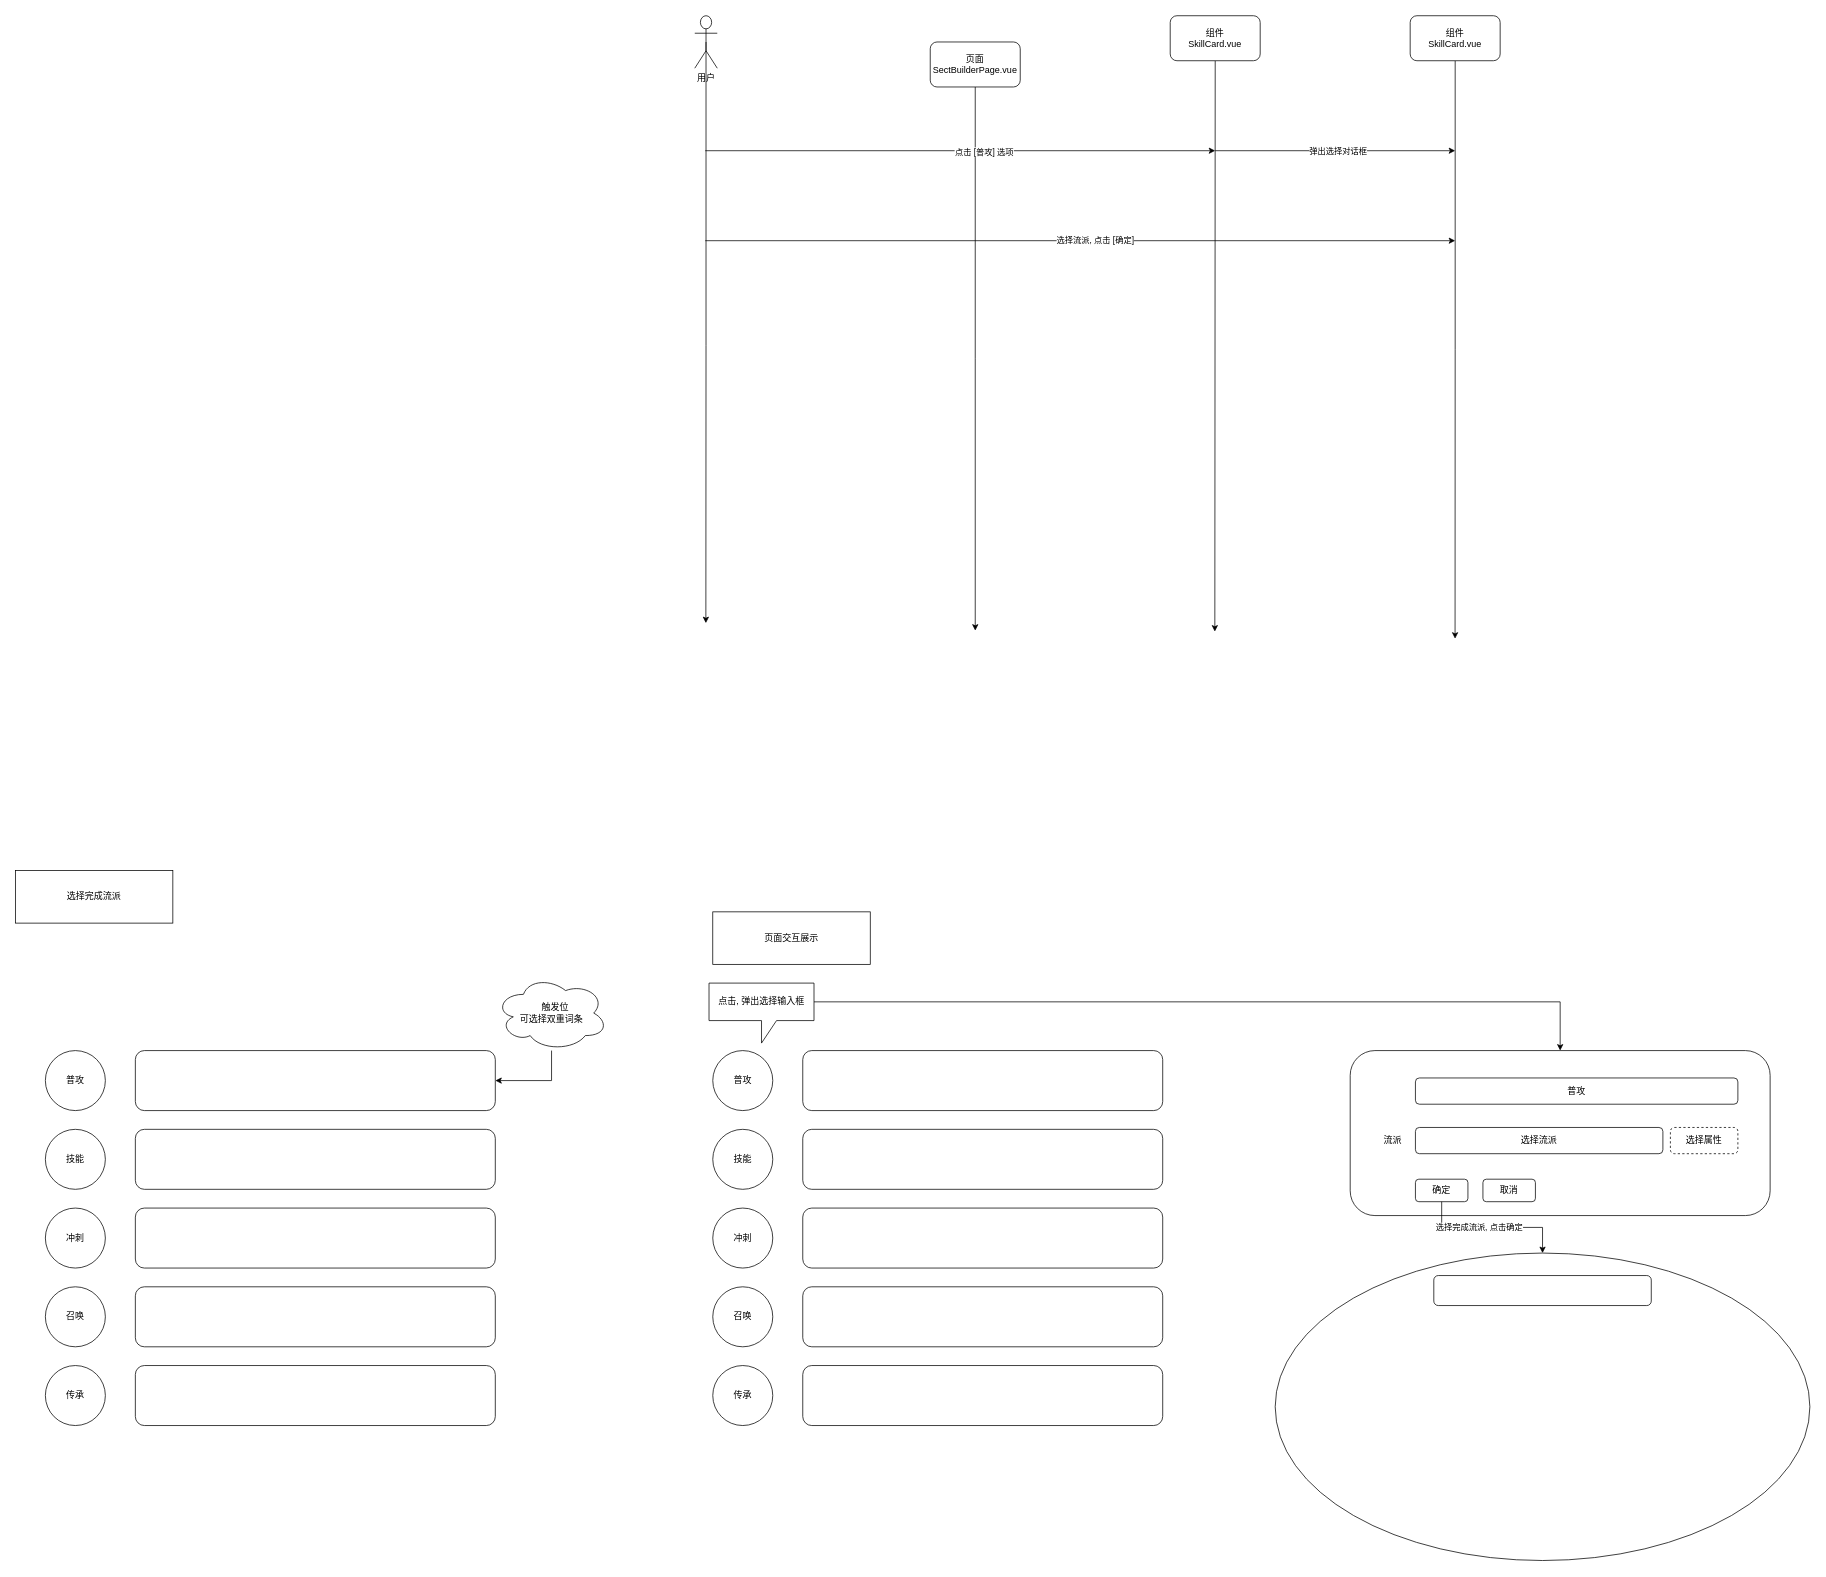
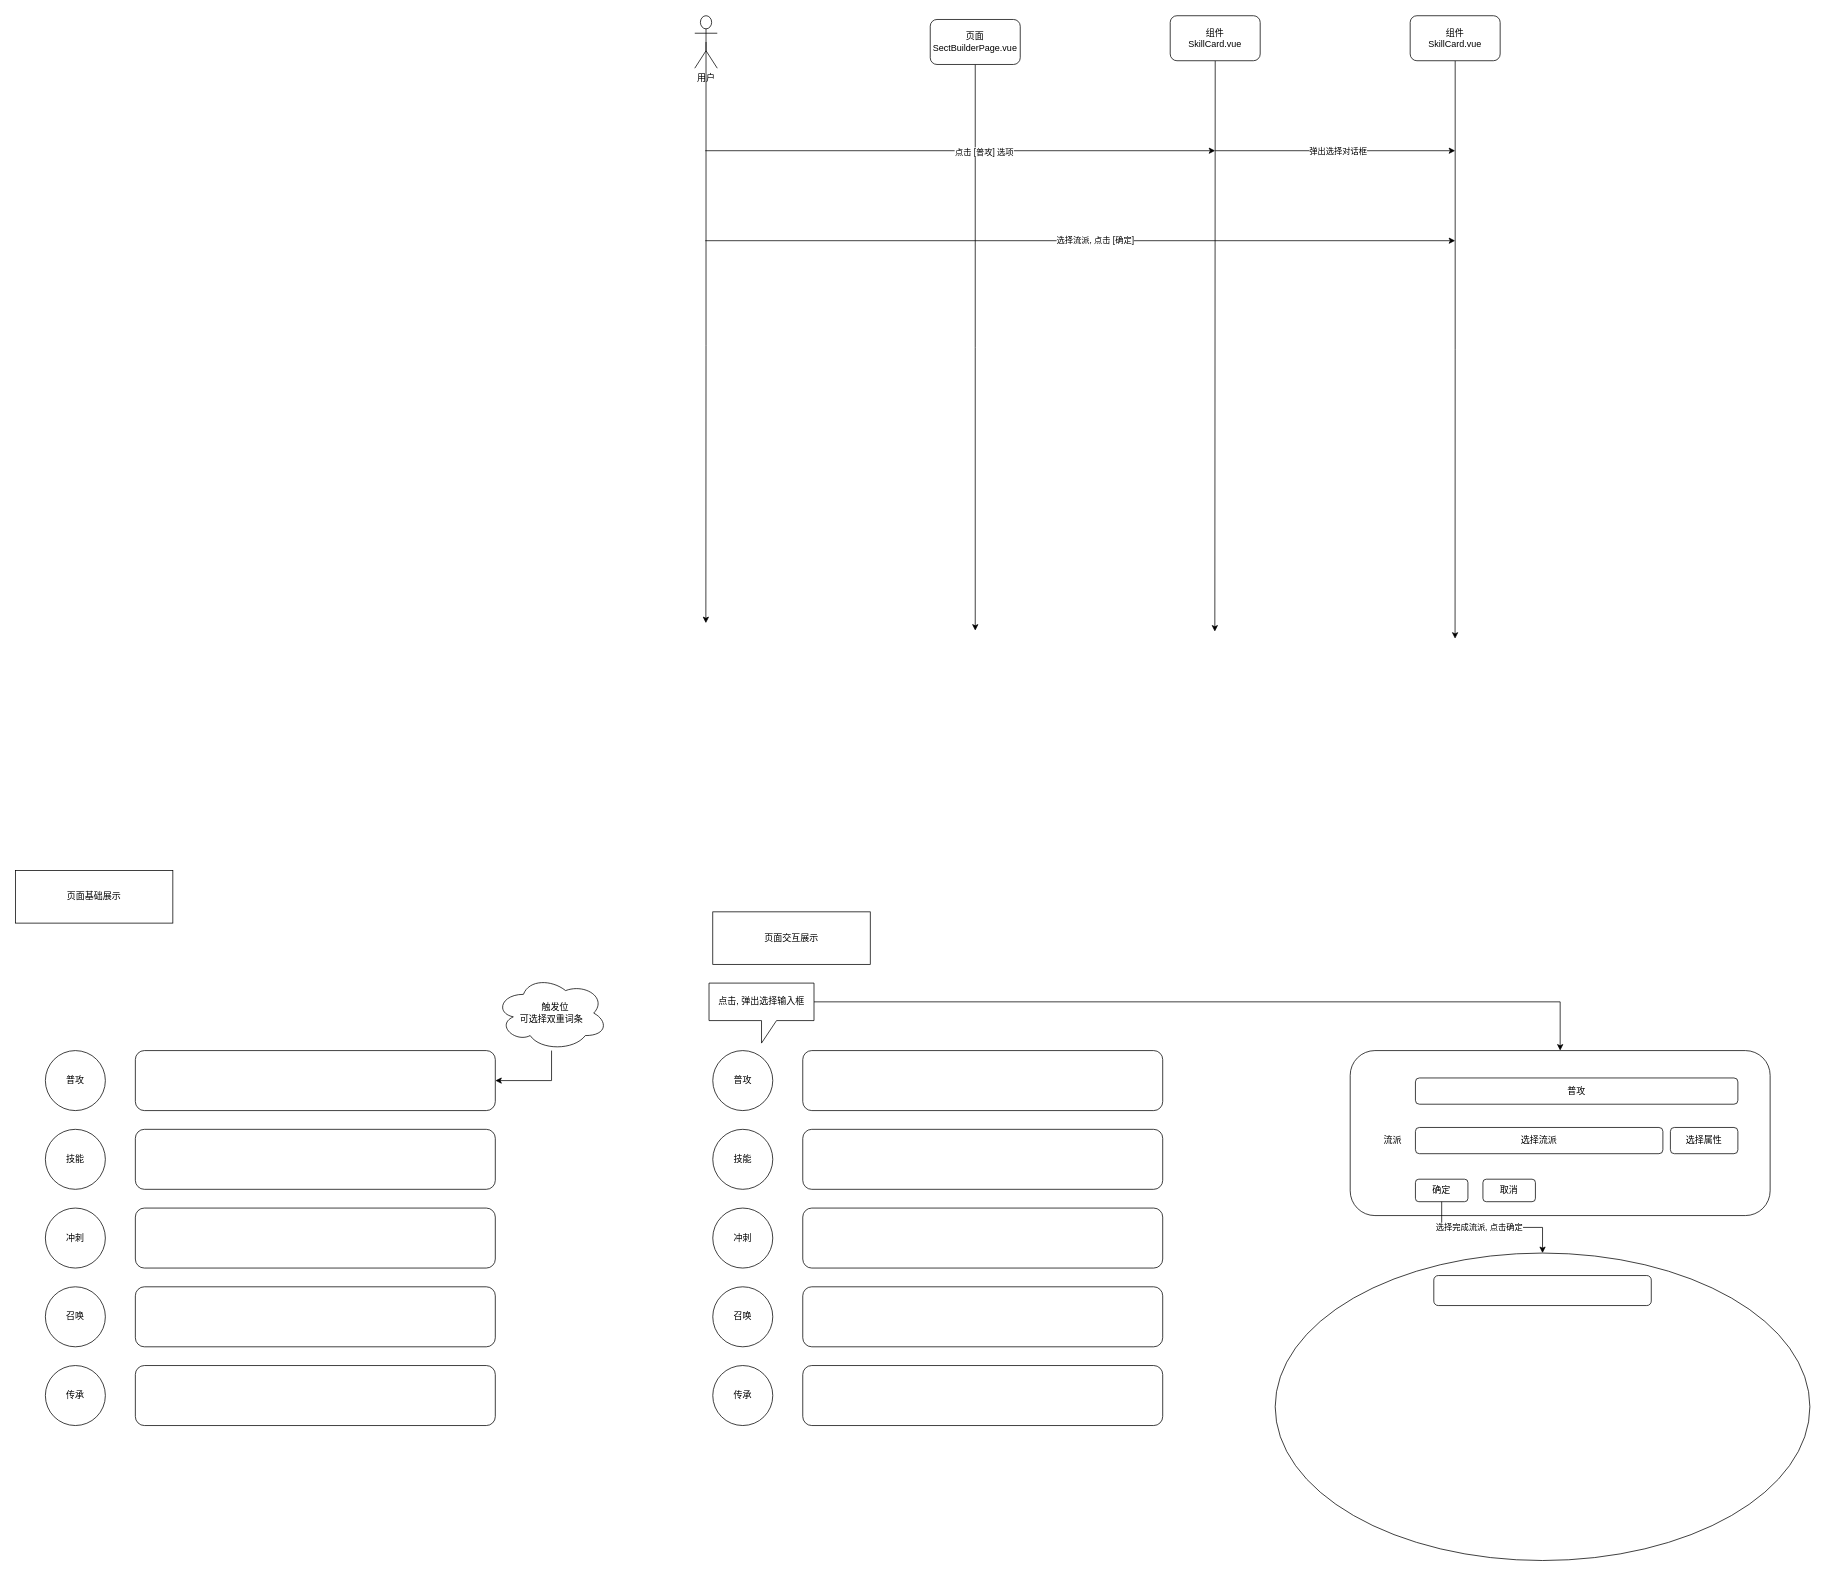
node "页面 SectBuilderPage.vue": moved (975, 64) -> (975, 42)
node "选择完成流派": label "选择完成流派" -> "页面基础展示"
node "选择属性": style dashed -> solid
